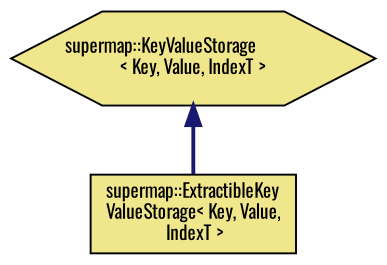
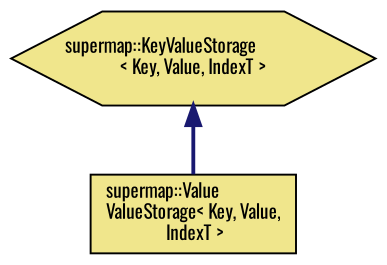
node "supermap::ExtractibleKey ValueStorage< Key, Value, IndexT >": label "supermap::ExtractibleKey ValueStorage< Key, Value, IndexT >" -> "supermap::Value ValueStorage< Key, Value, IndexT >"
